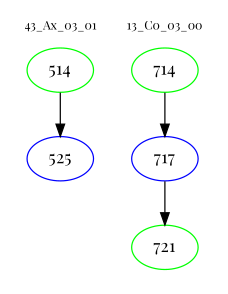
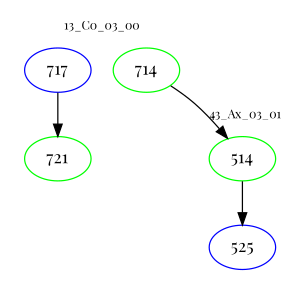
edge "714" -> "717": now "714" -> "514"
